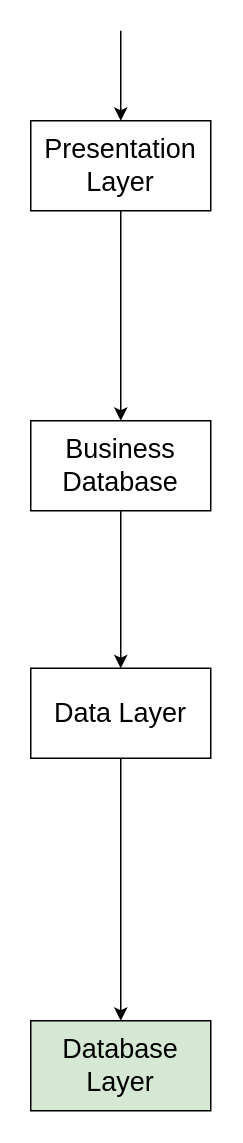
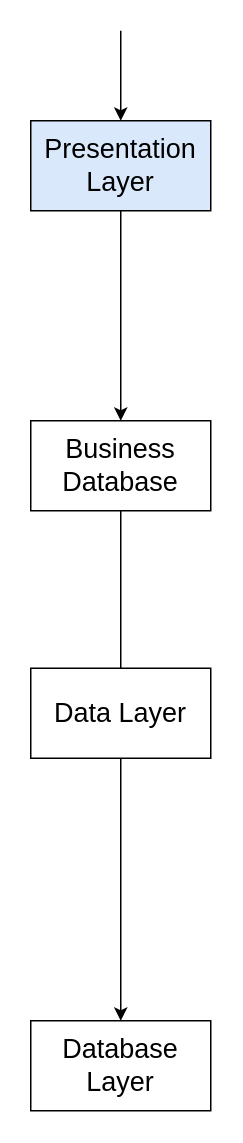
node "Presentation Layer": fillcolor #ffffff -> #dae8fc
edge "Business Database" -> "Data Layer": arrowhead classic -> none
node "Database Layer": fillcolor #d5e8d4 -> #ffffff
